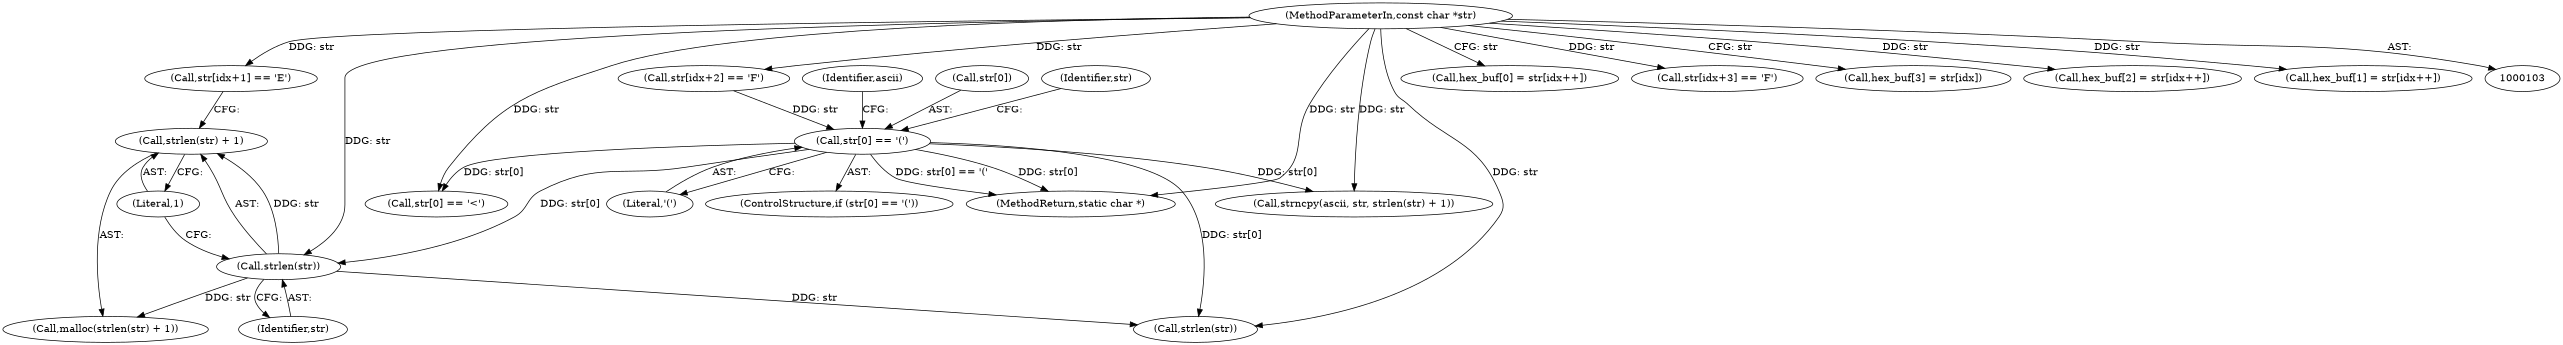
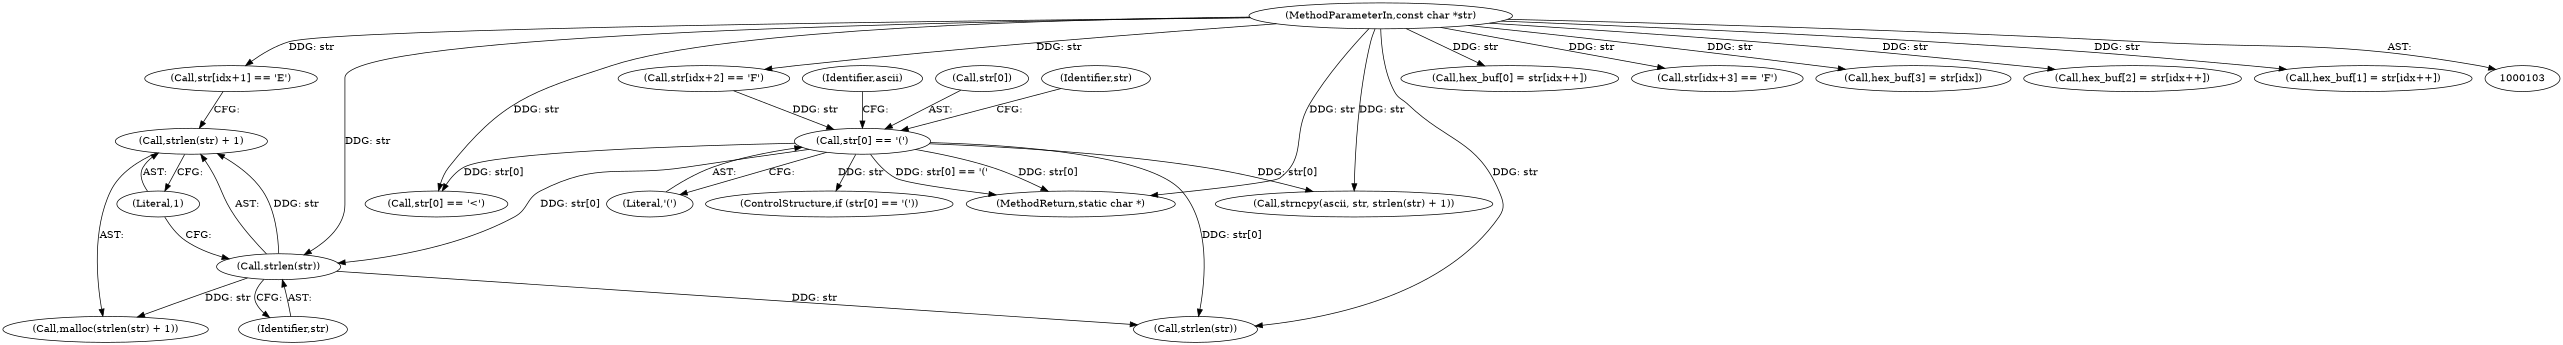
edge "(MethodParameterIn,const char *str)" -> "(Call,hex_buf[0] = str[idx++])": label "CFG: str" -> "DDG: str"
edge "(MethodParameterIn,const char *str)" -> "(Call,hex_buf[3] = str[idx])": label "CFG: str" -> "DDG: str"
edge "(Call,str[0] == '(')" -> "(ControlStructure,if (str[0] == '('))": label "AST: " -> "DDG: str"
